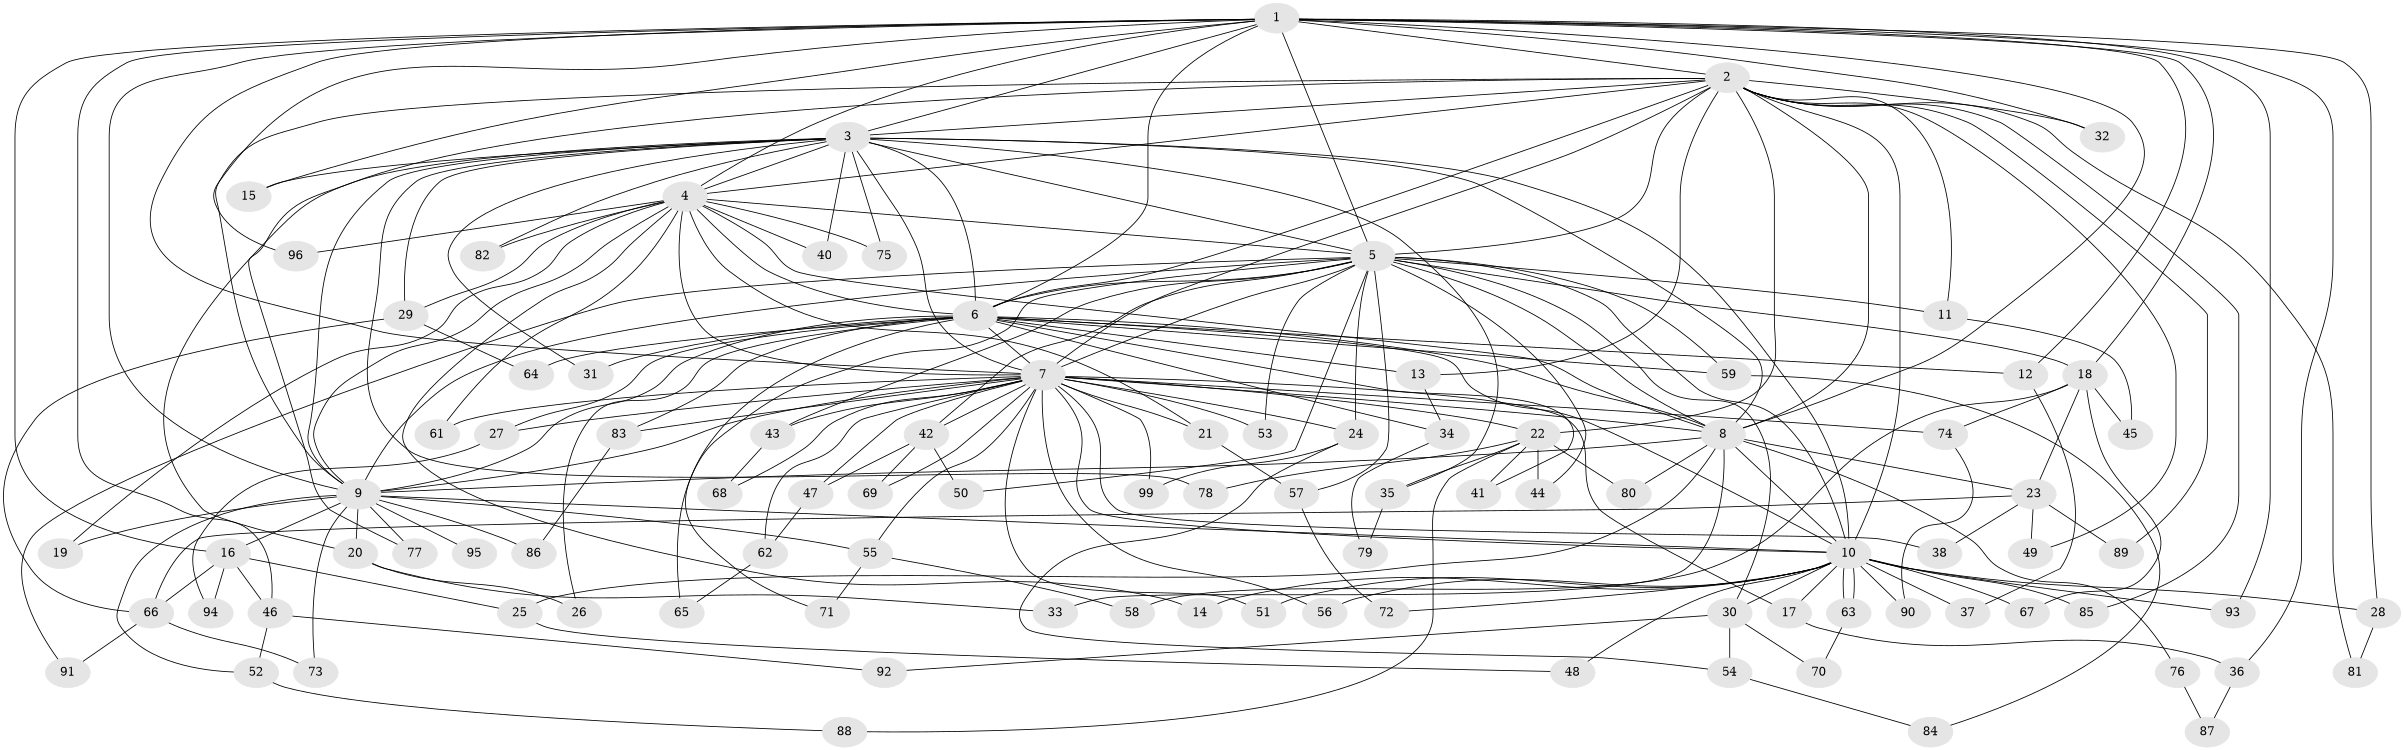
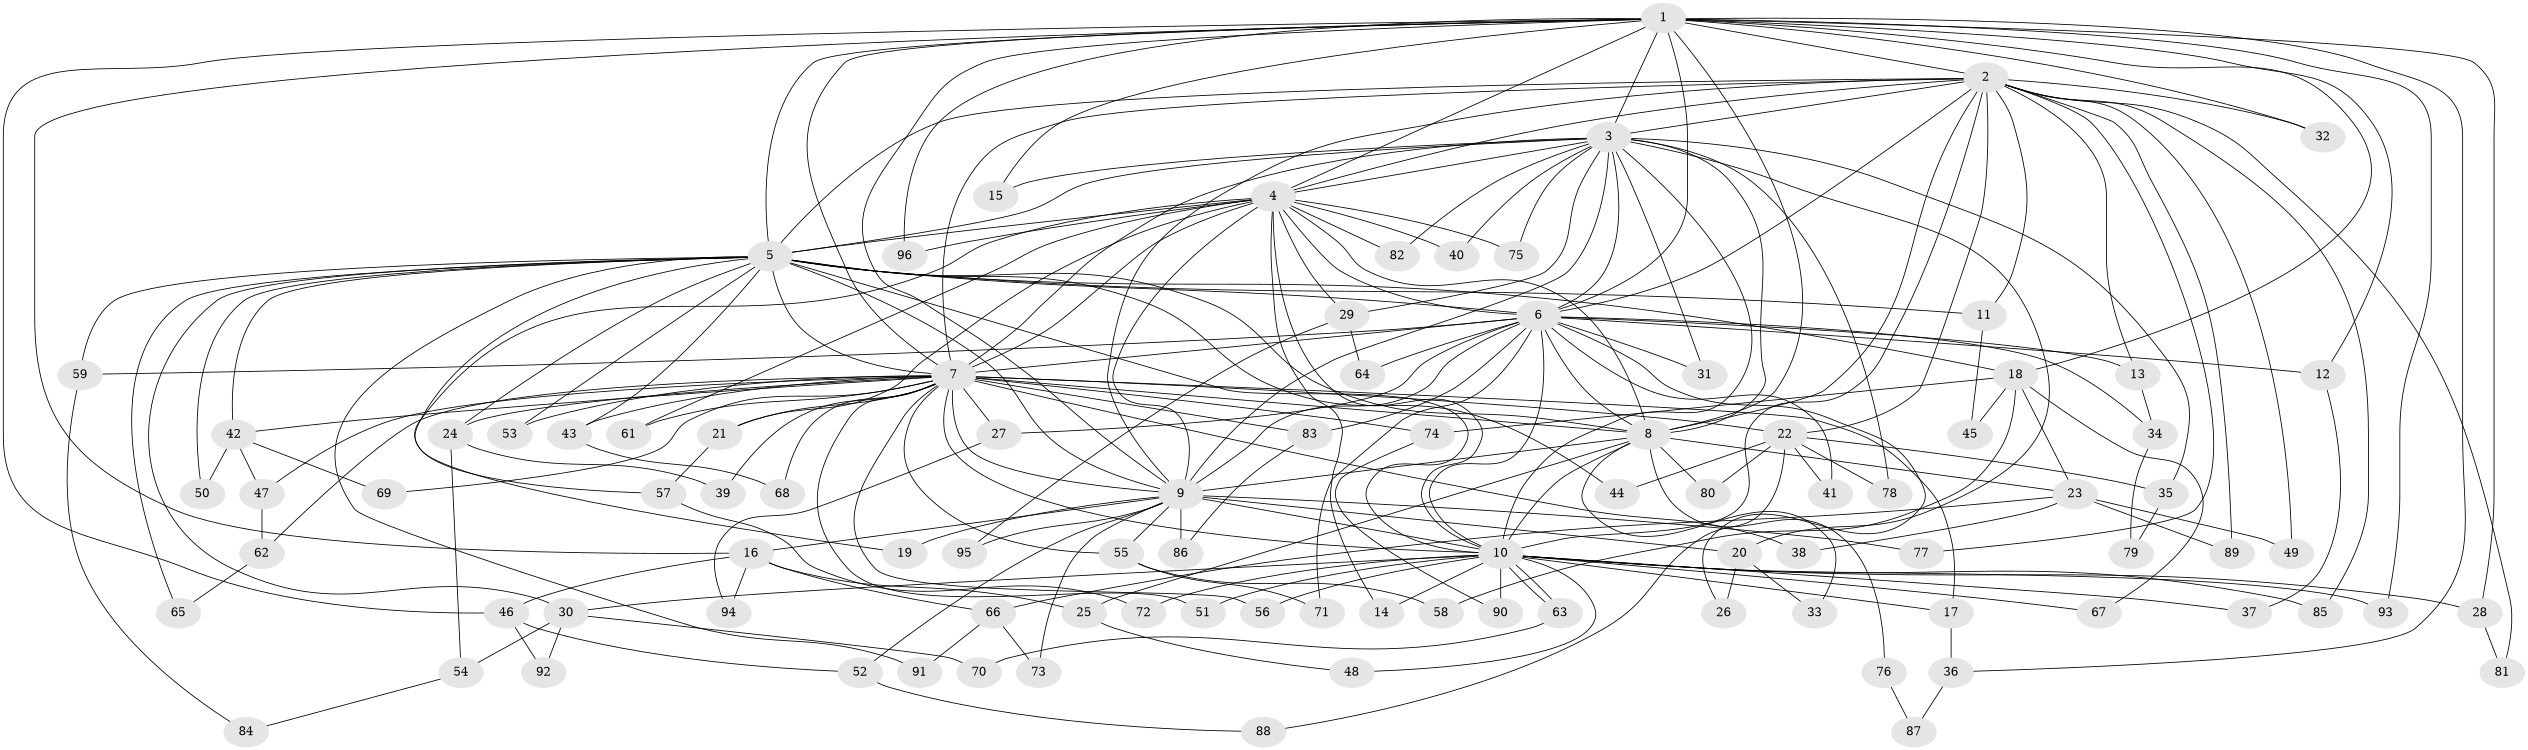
edge "4" -- "10": added
edge "29" -- "66": now "29" -- "95"
node "99": label "99" -> "39"
